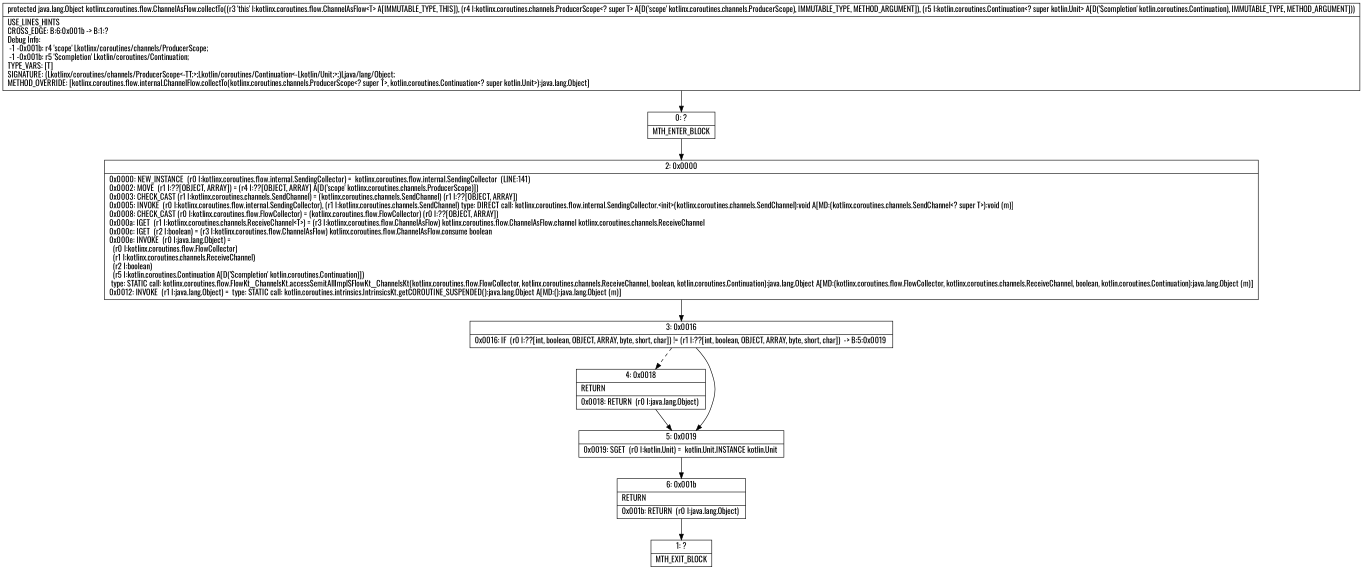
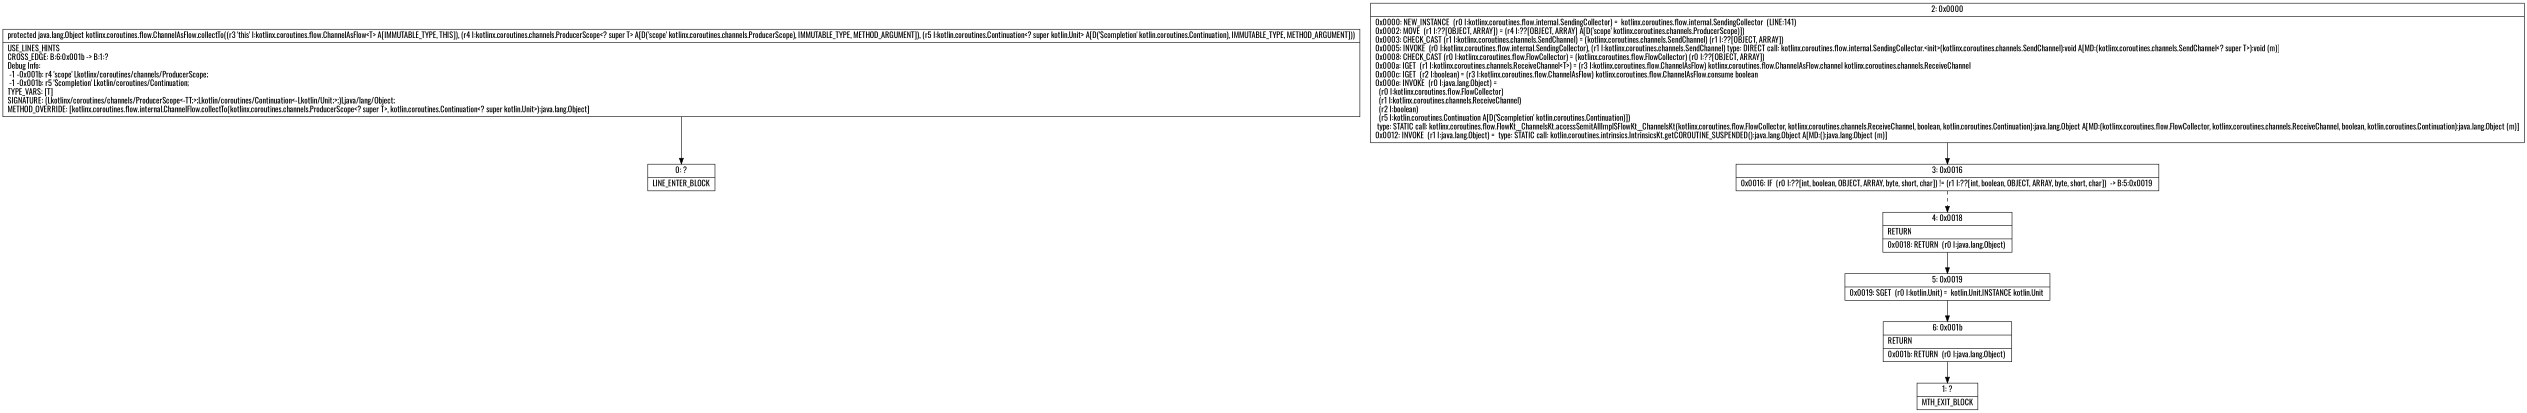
node "0: ?": text "MTH_ENTER_BLOCK" -> "LINE_ENTER_BLOCK"
edge "0: ?" -> "2: 0x0000": removed
edge "3: 0x0016" -> "5: 0x0019": removed
